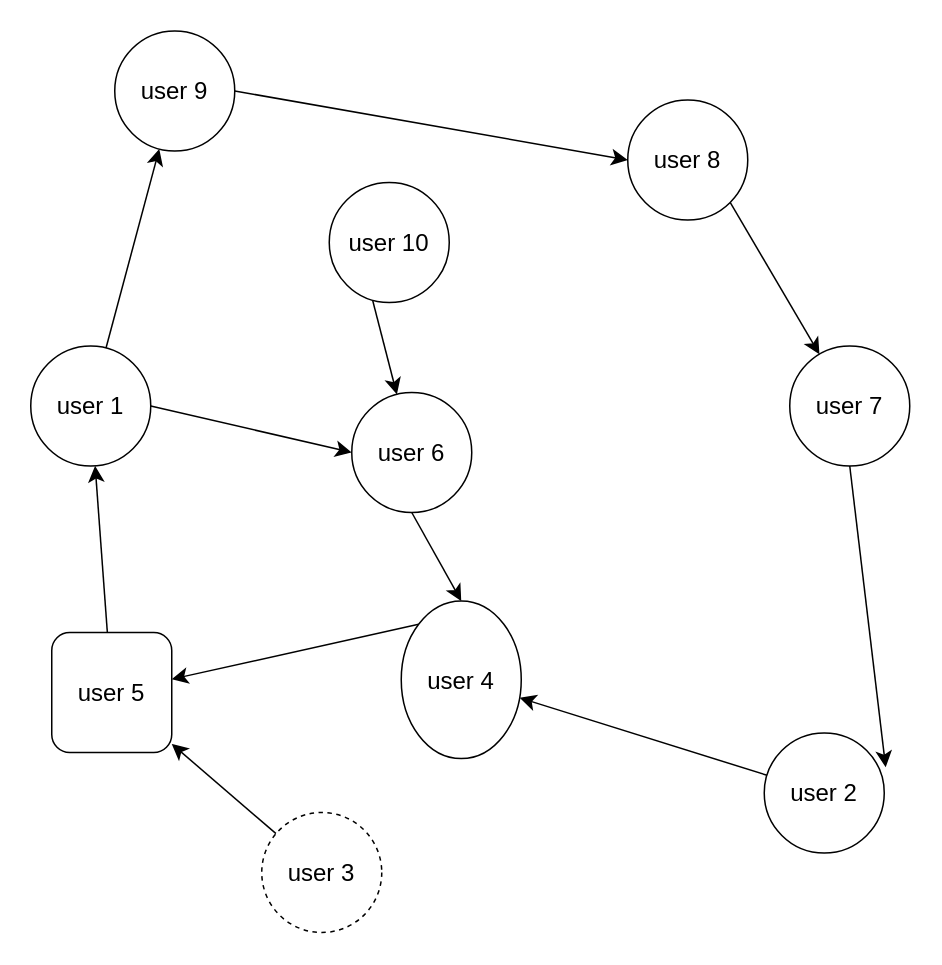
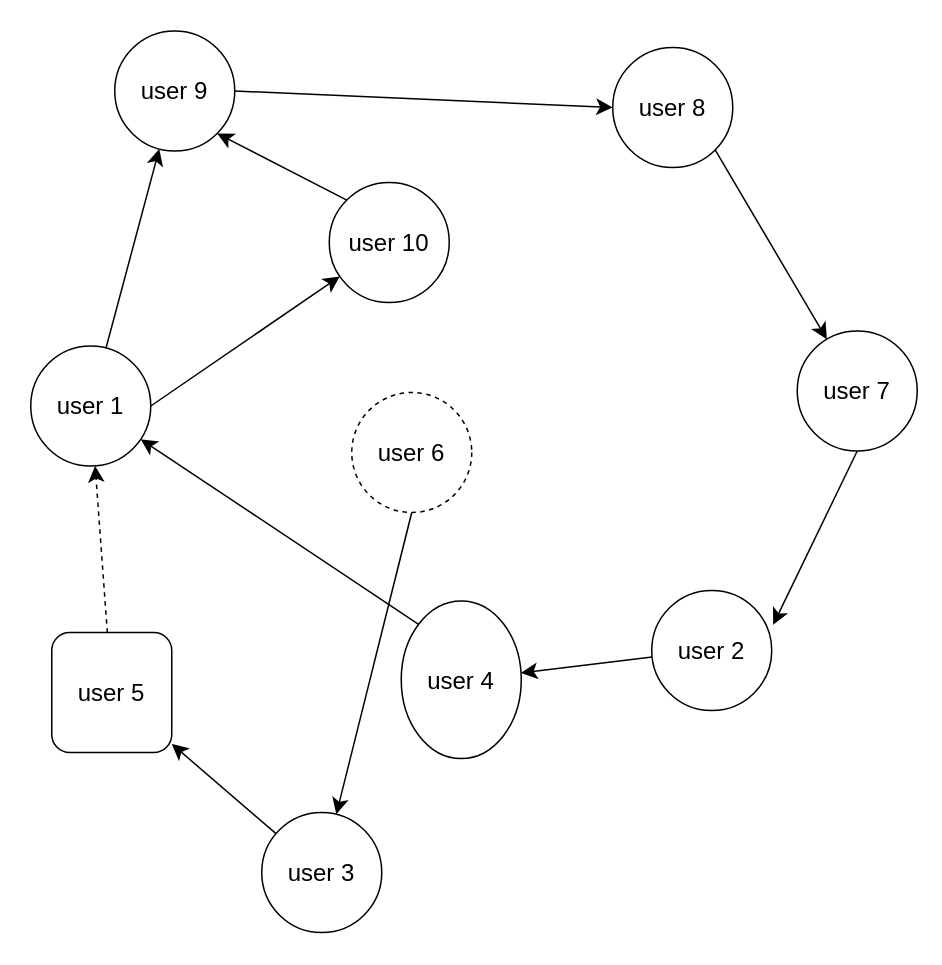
node "user 8": moved (688, 160) -> (673, 107)
edge "user 10" -> "user 6": now "user 10" -> "user 9"
node "user 7": moved (850, 406) -> (857, 391)
edge "user 1" -> "user 6": now "user 1" -> "user 10"
node "user 6": style solid -> dashed
edge "user 5" -> "user 1": style solid -> dashed
edge "user 6" -> "user 4": now "user 6" -> "user 3"
edge "user 4" -> "user 5": now "user 4" -> "user 1"
node "user 2": moved (824, 793) -> (712, 650)
node "user 3": style dashed -> solid
